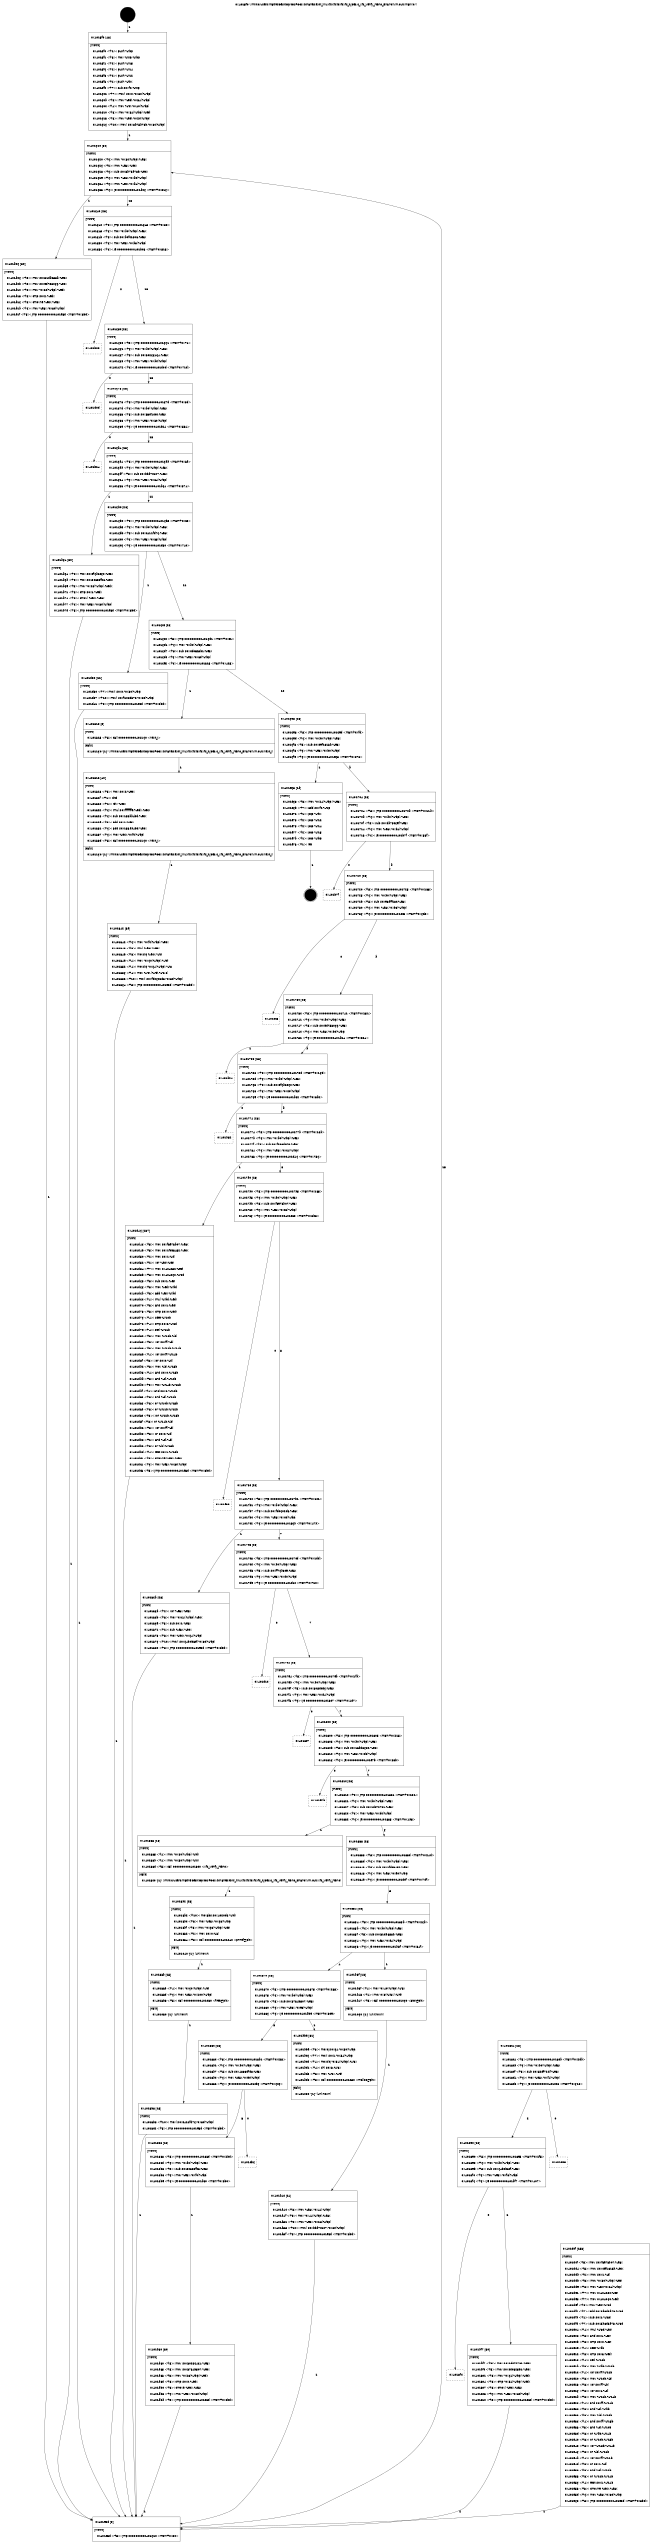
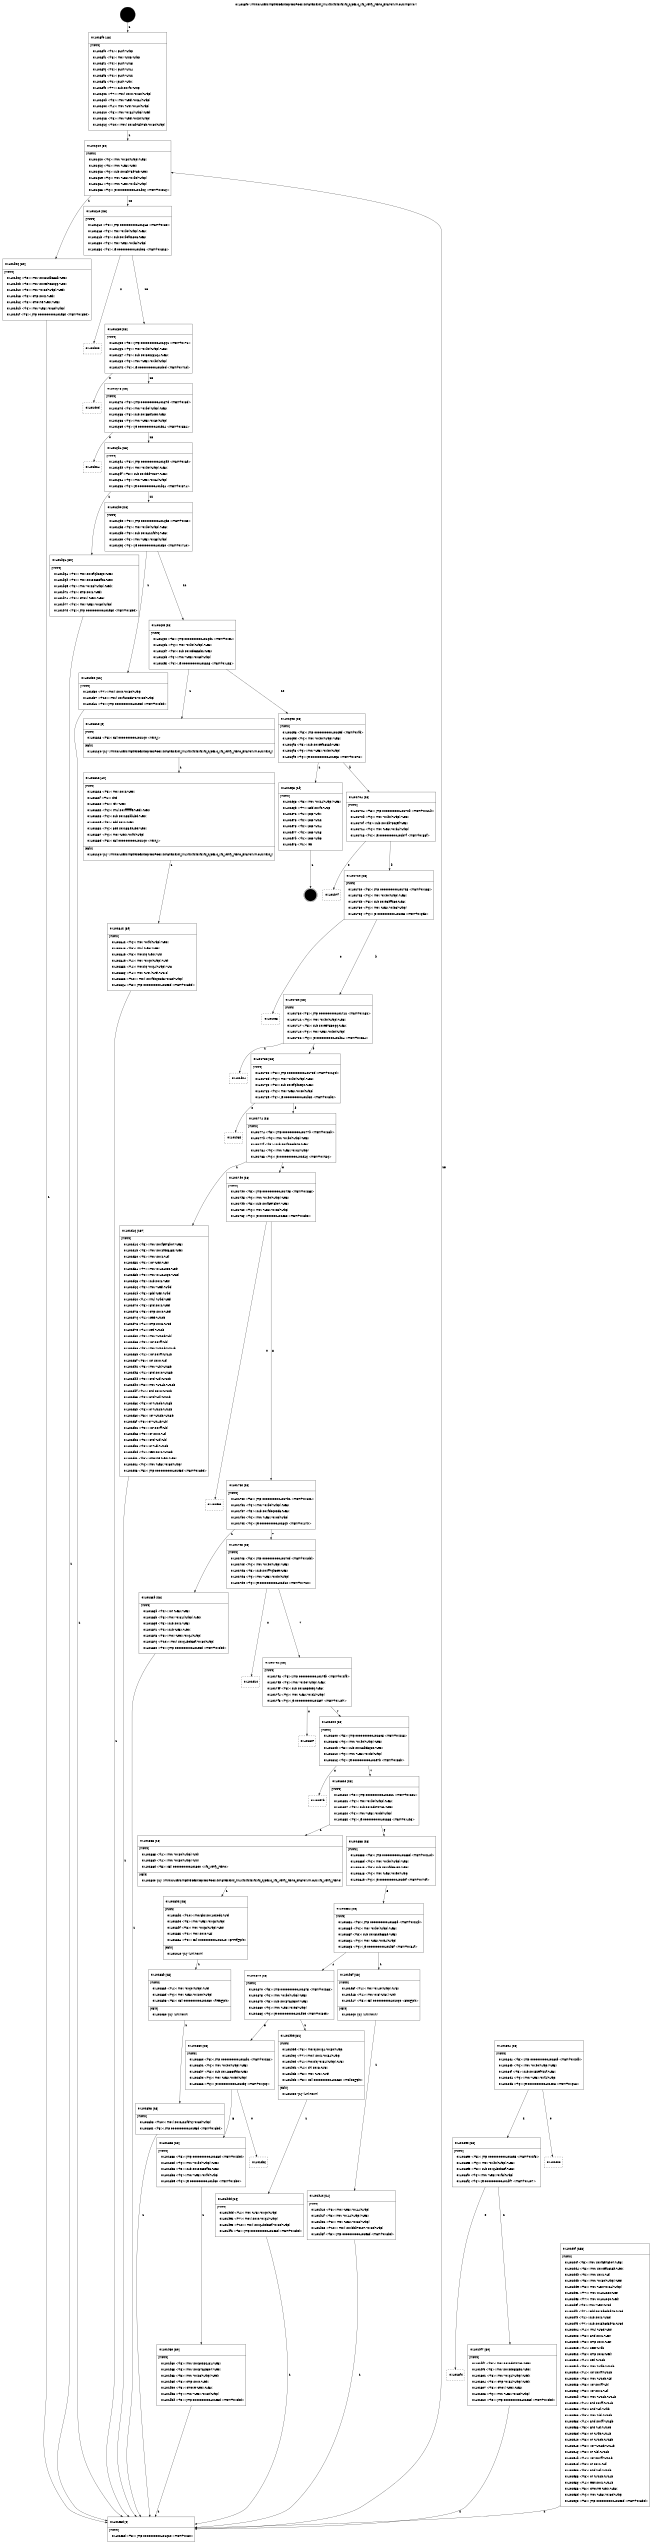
node "0x4019dd [26]": added
